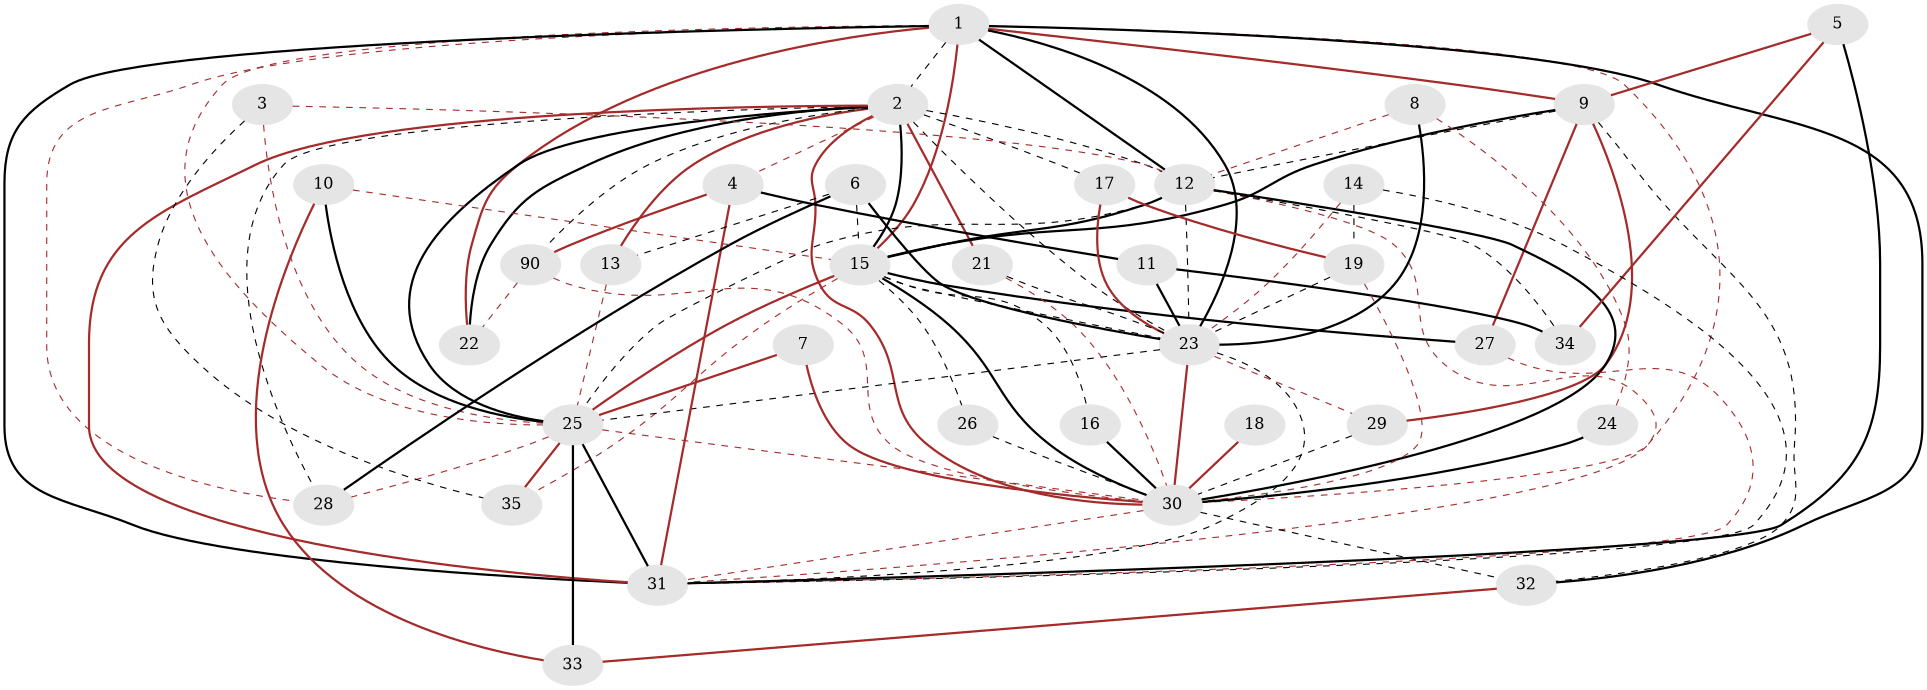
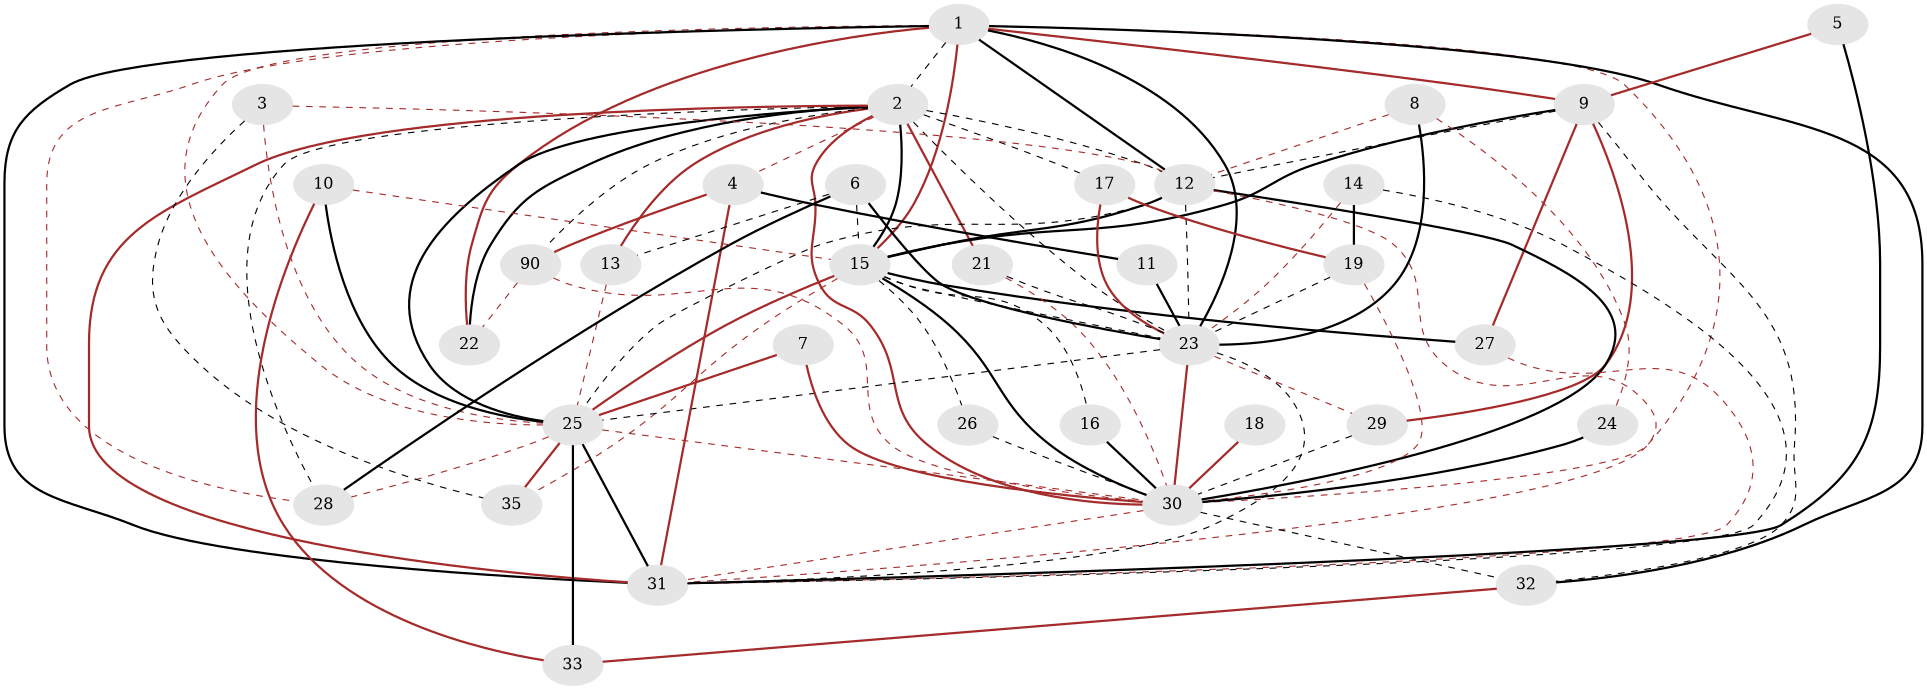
edge "14" -- "19": style dashed -> bold
node "34": removed
